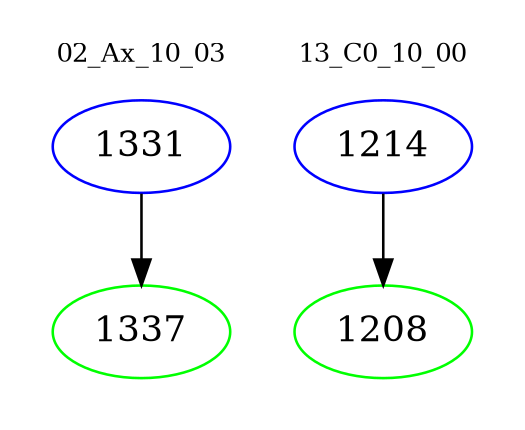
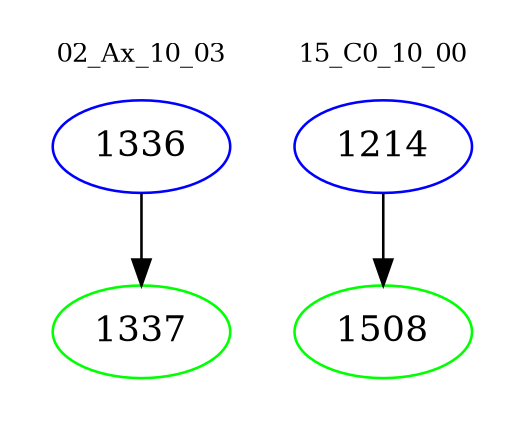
cluster "13_C0_10_00": label "13_C0_10_00" -> "15_C0_10_00"
node "1331": label "1331" -> "1336"
node "1208": label "1208" -> "1508"
